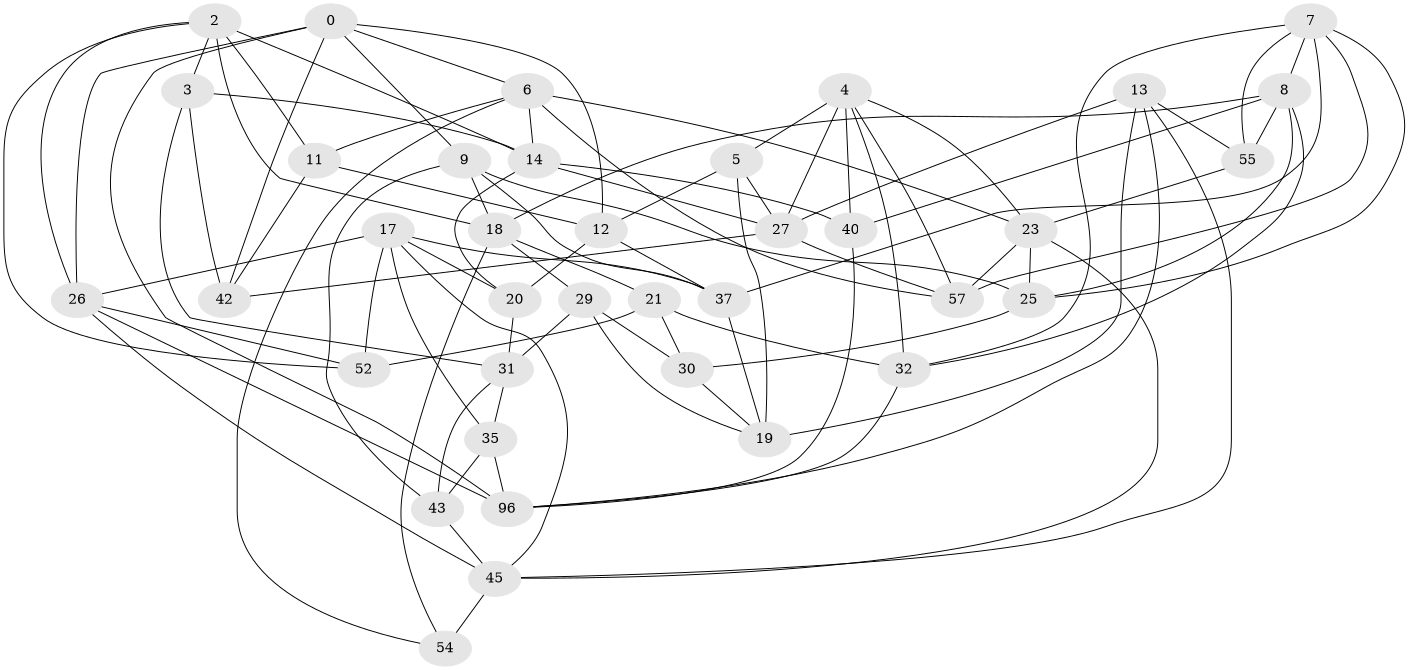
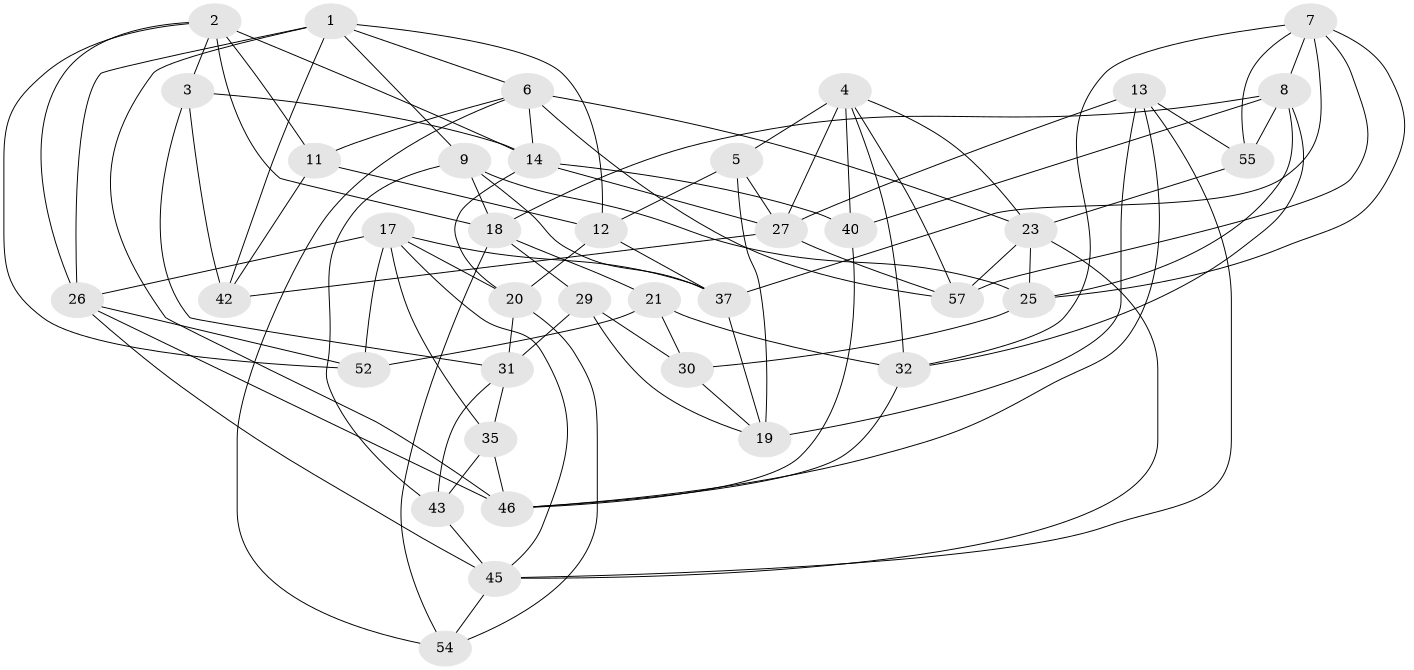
node "0": label "0" -> "1"
edge "20" -- "54": added
node "96": label "96" -> "46"
